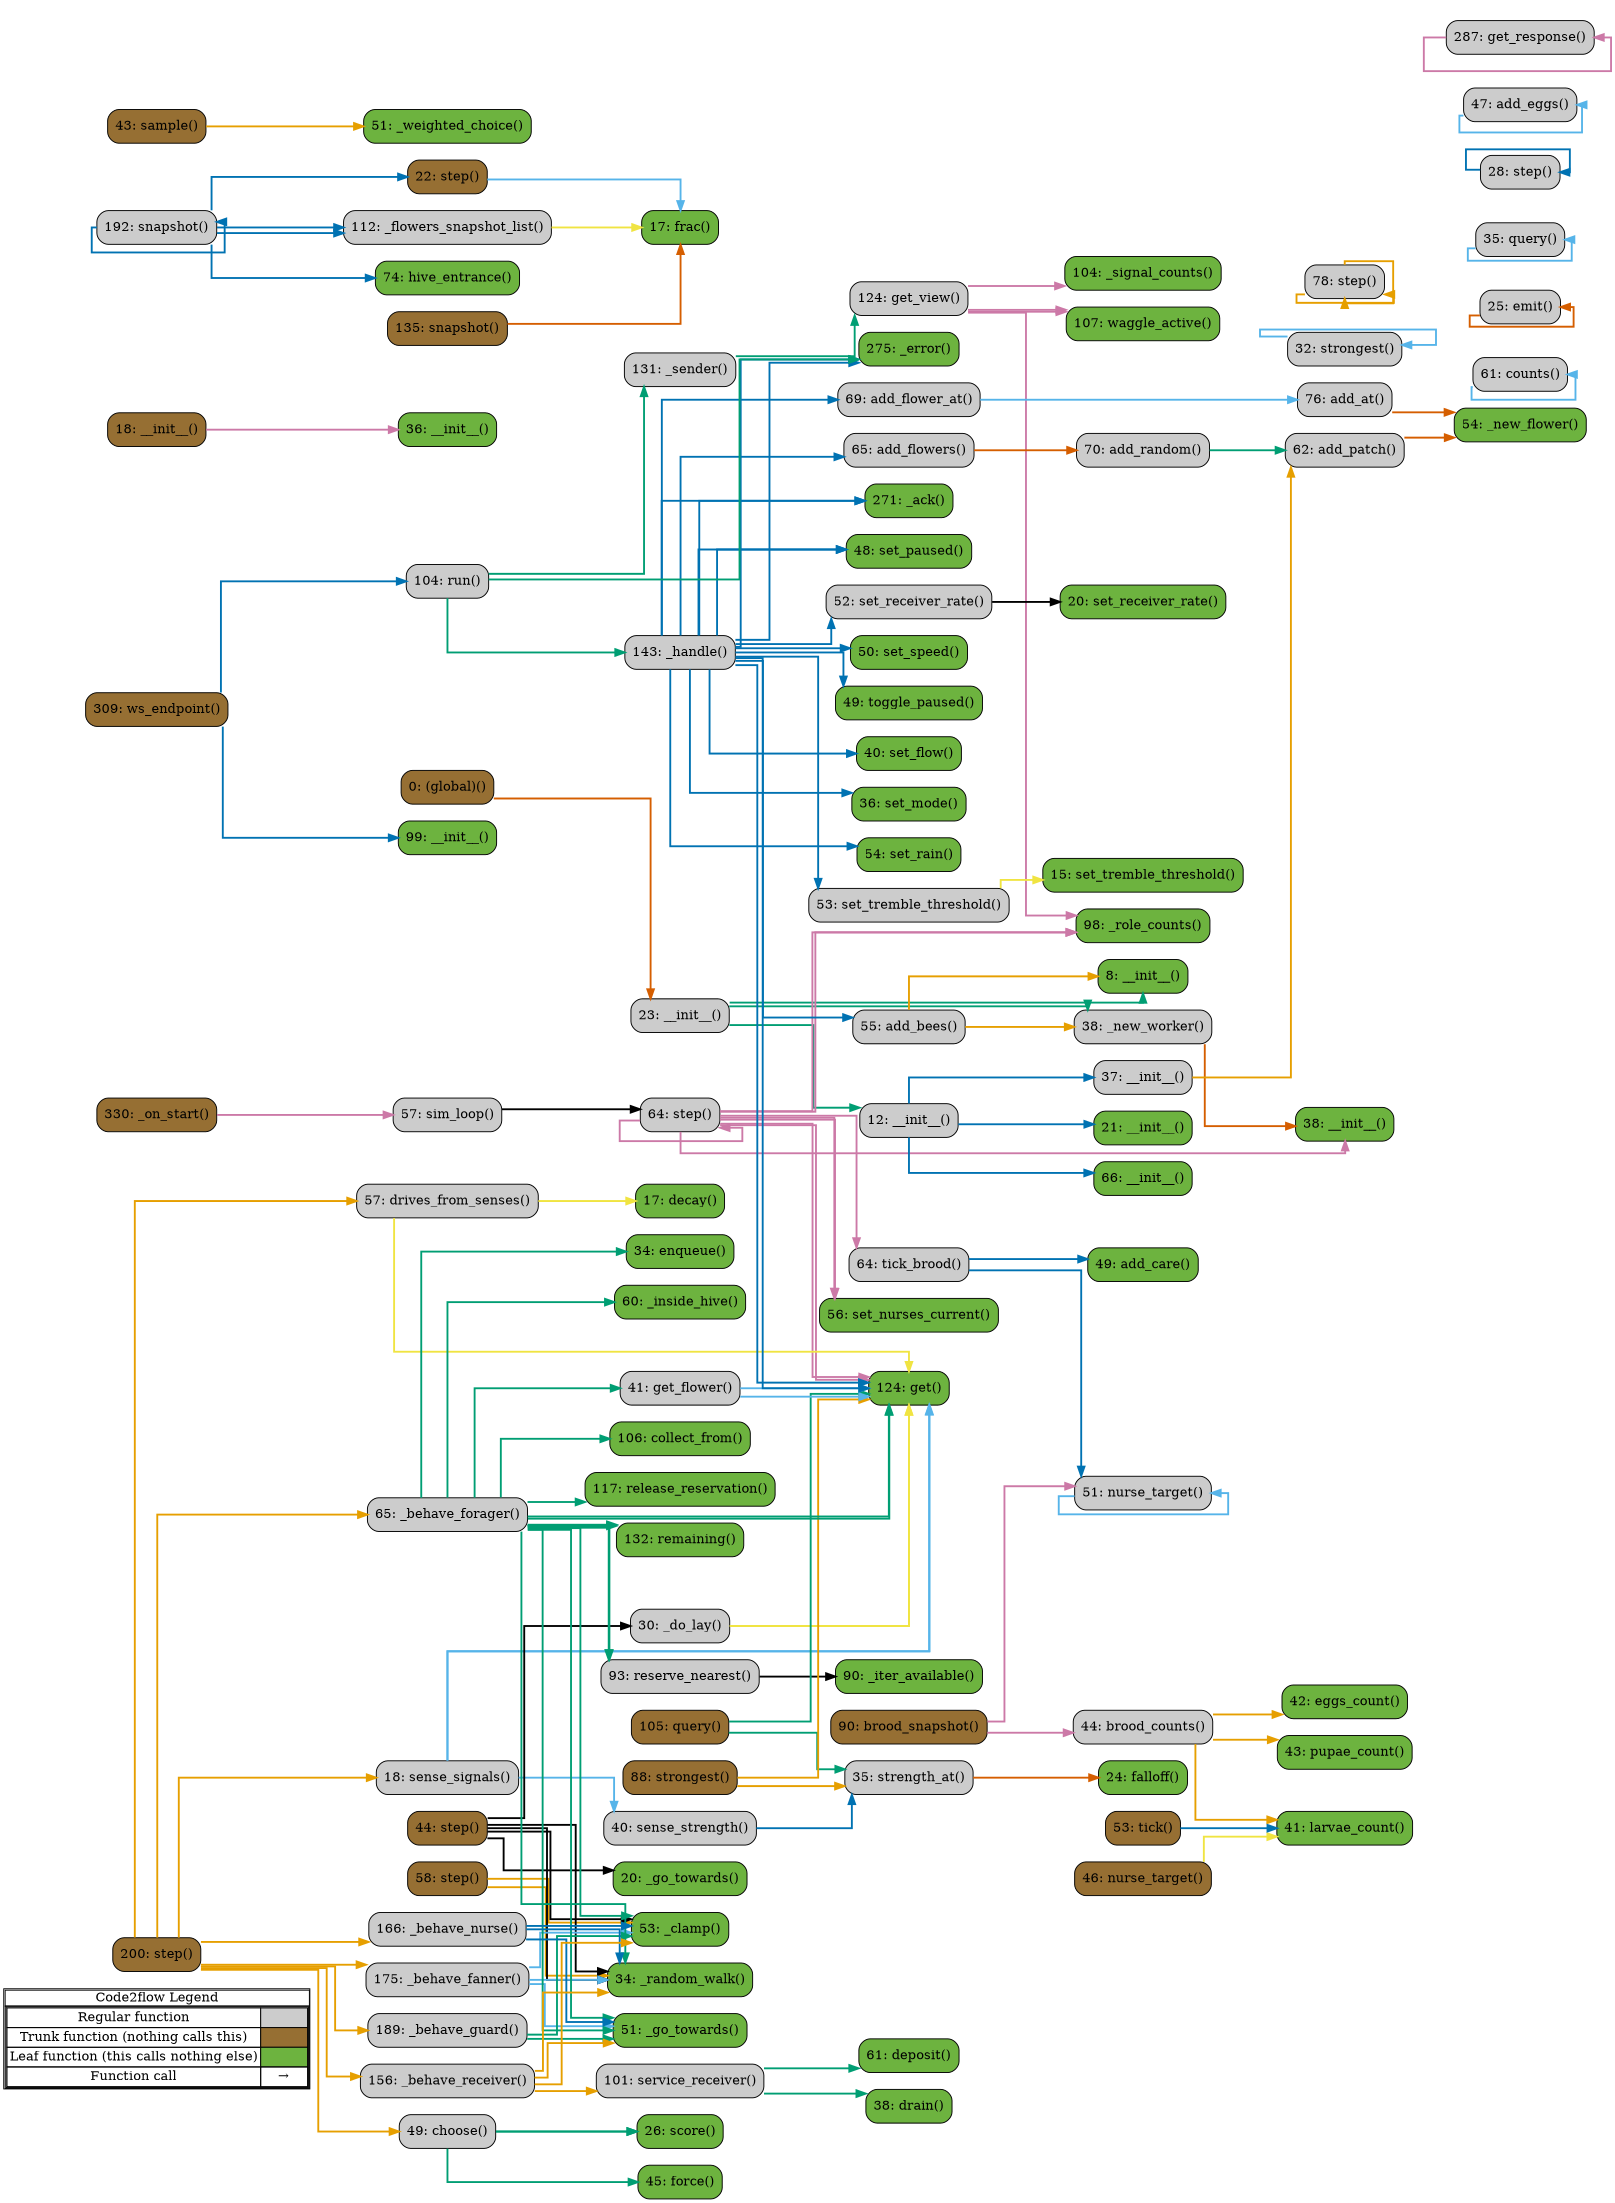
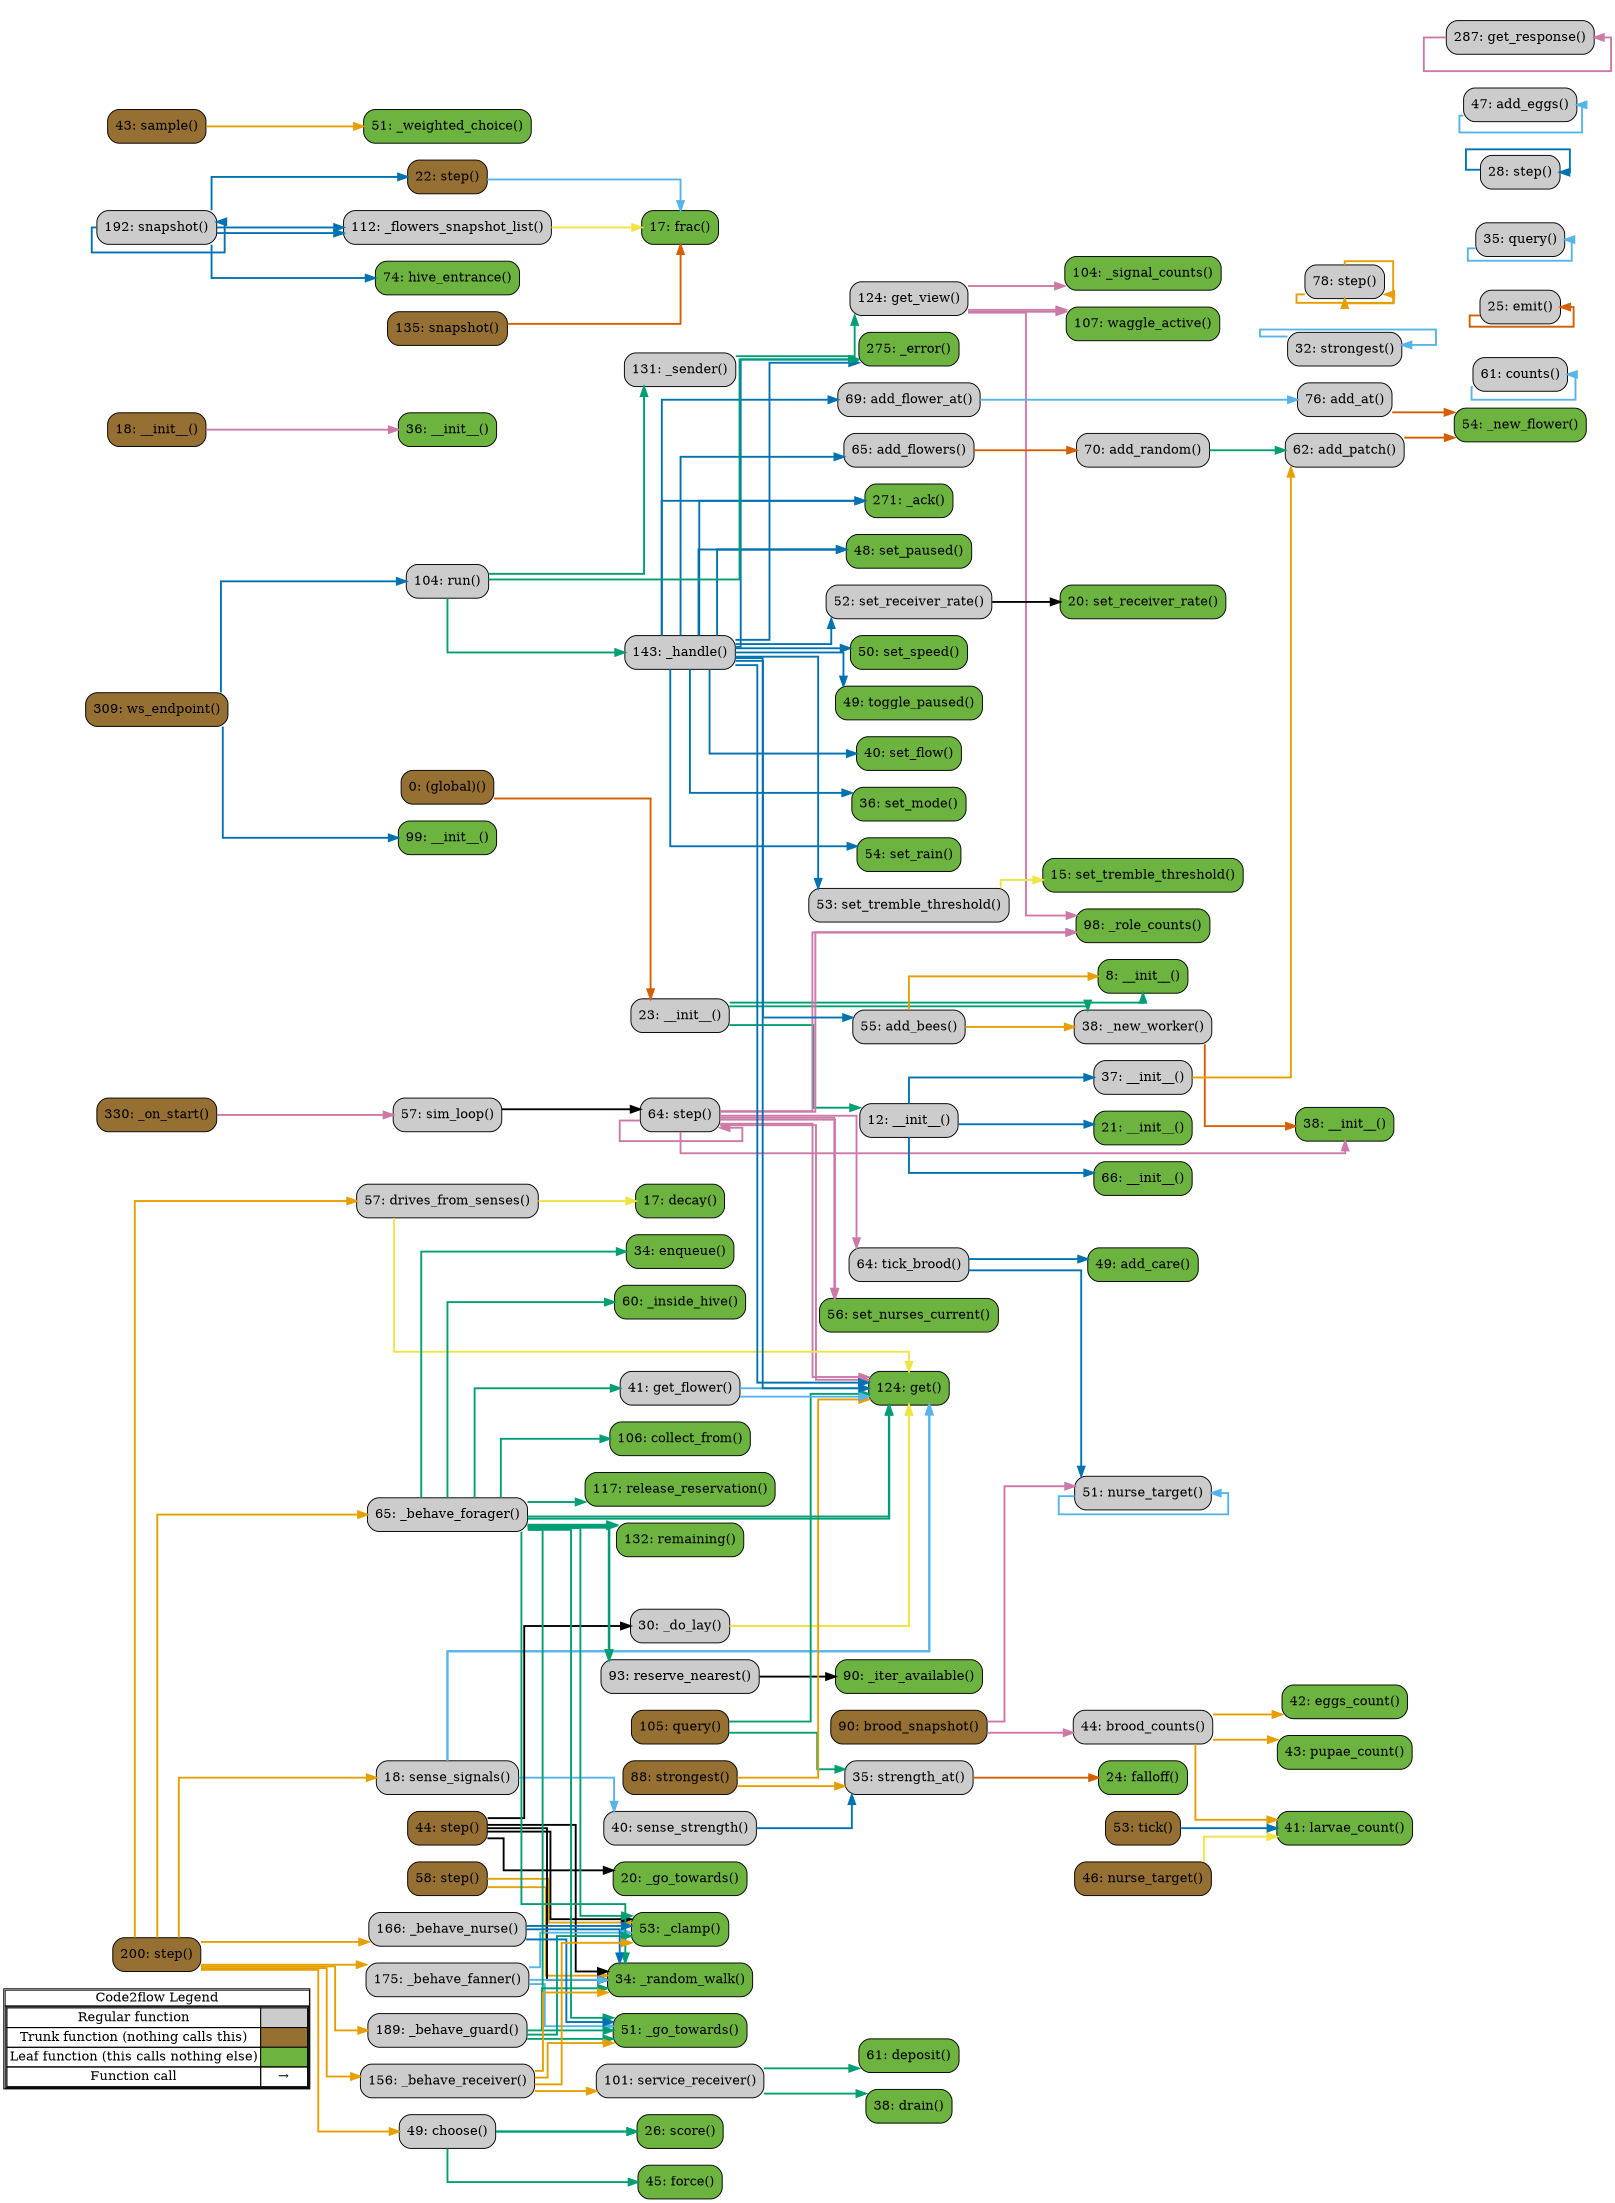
edge "189: _behave_guard()" -> "34: _random_walk()": added
